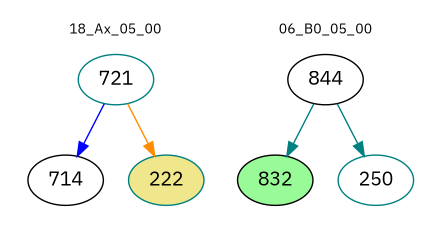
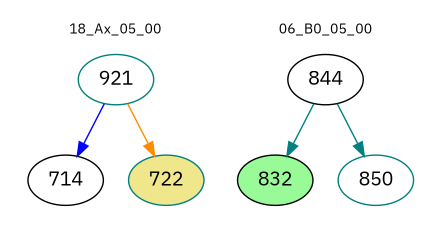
node "721": label "721" -> "921"
node "222": label "222" -> "722"
node "250": label "250" -> "850"
